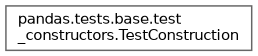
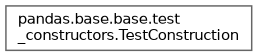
node "pandas.tests.base.test _constructors.TestConstruction": label "pandas.tests.base.test _constructors.TestConstruction" -> "pandas.base.base.test _constructors.TestConstruction"
